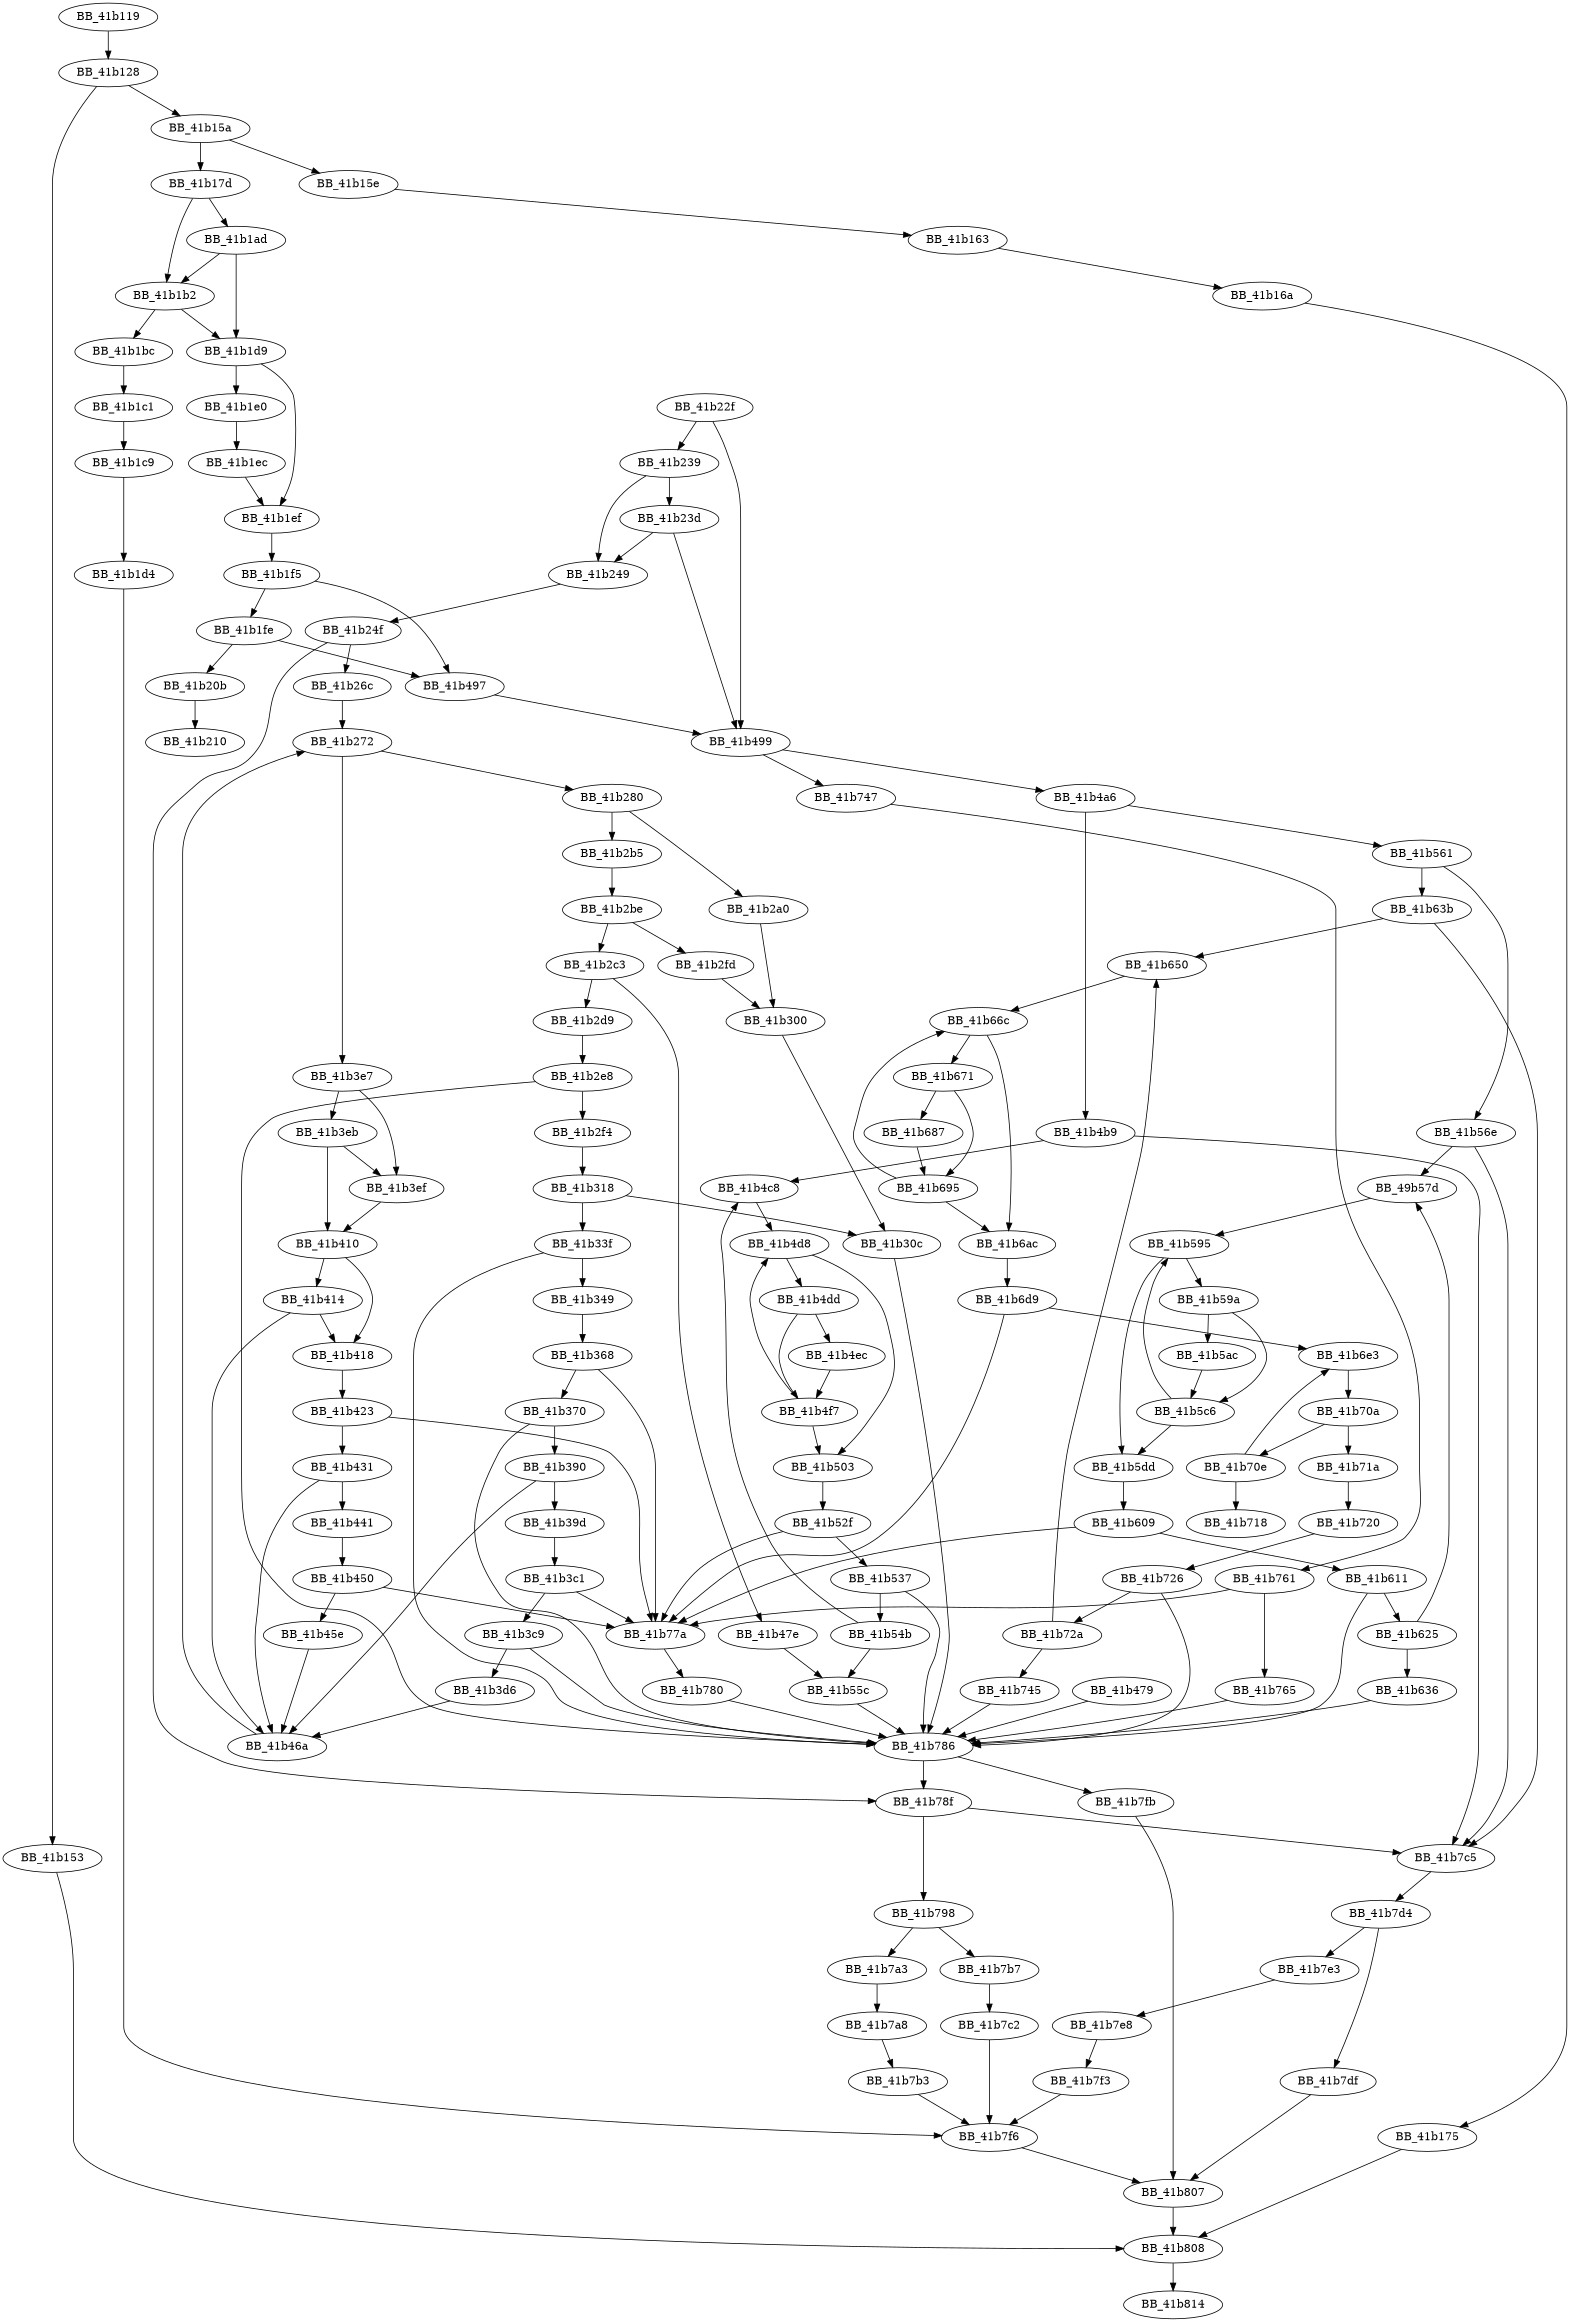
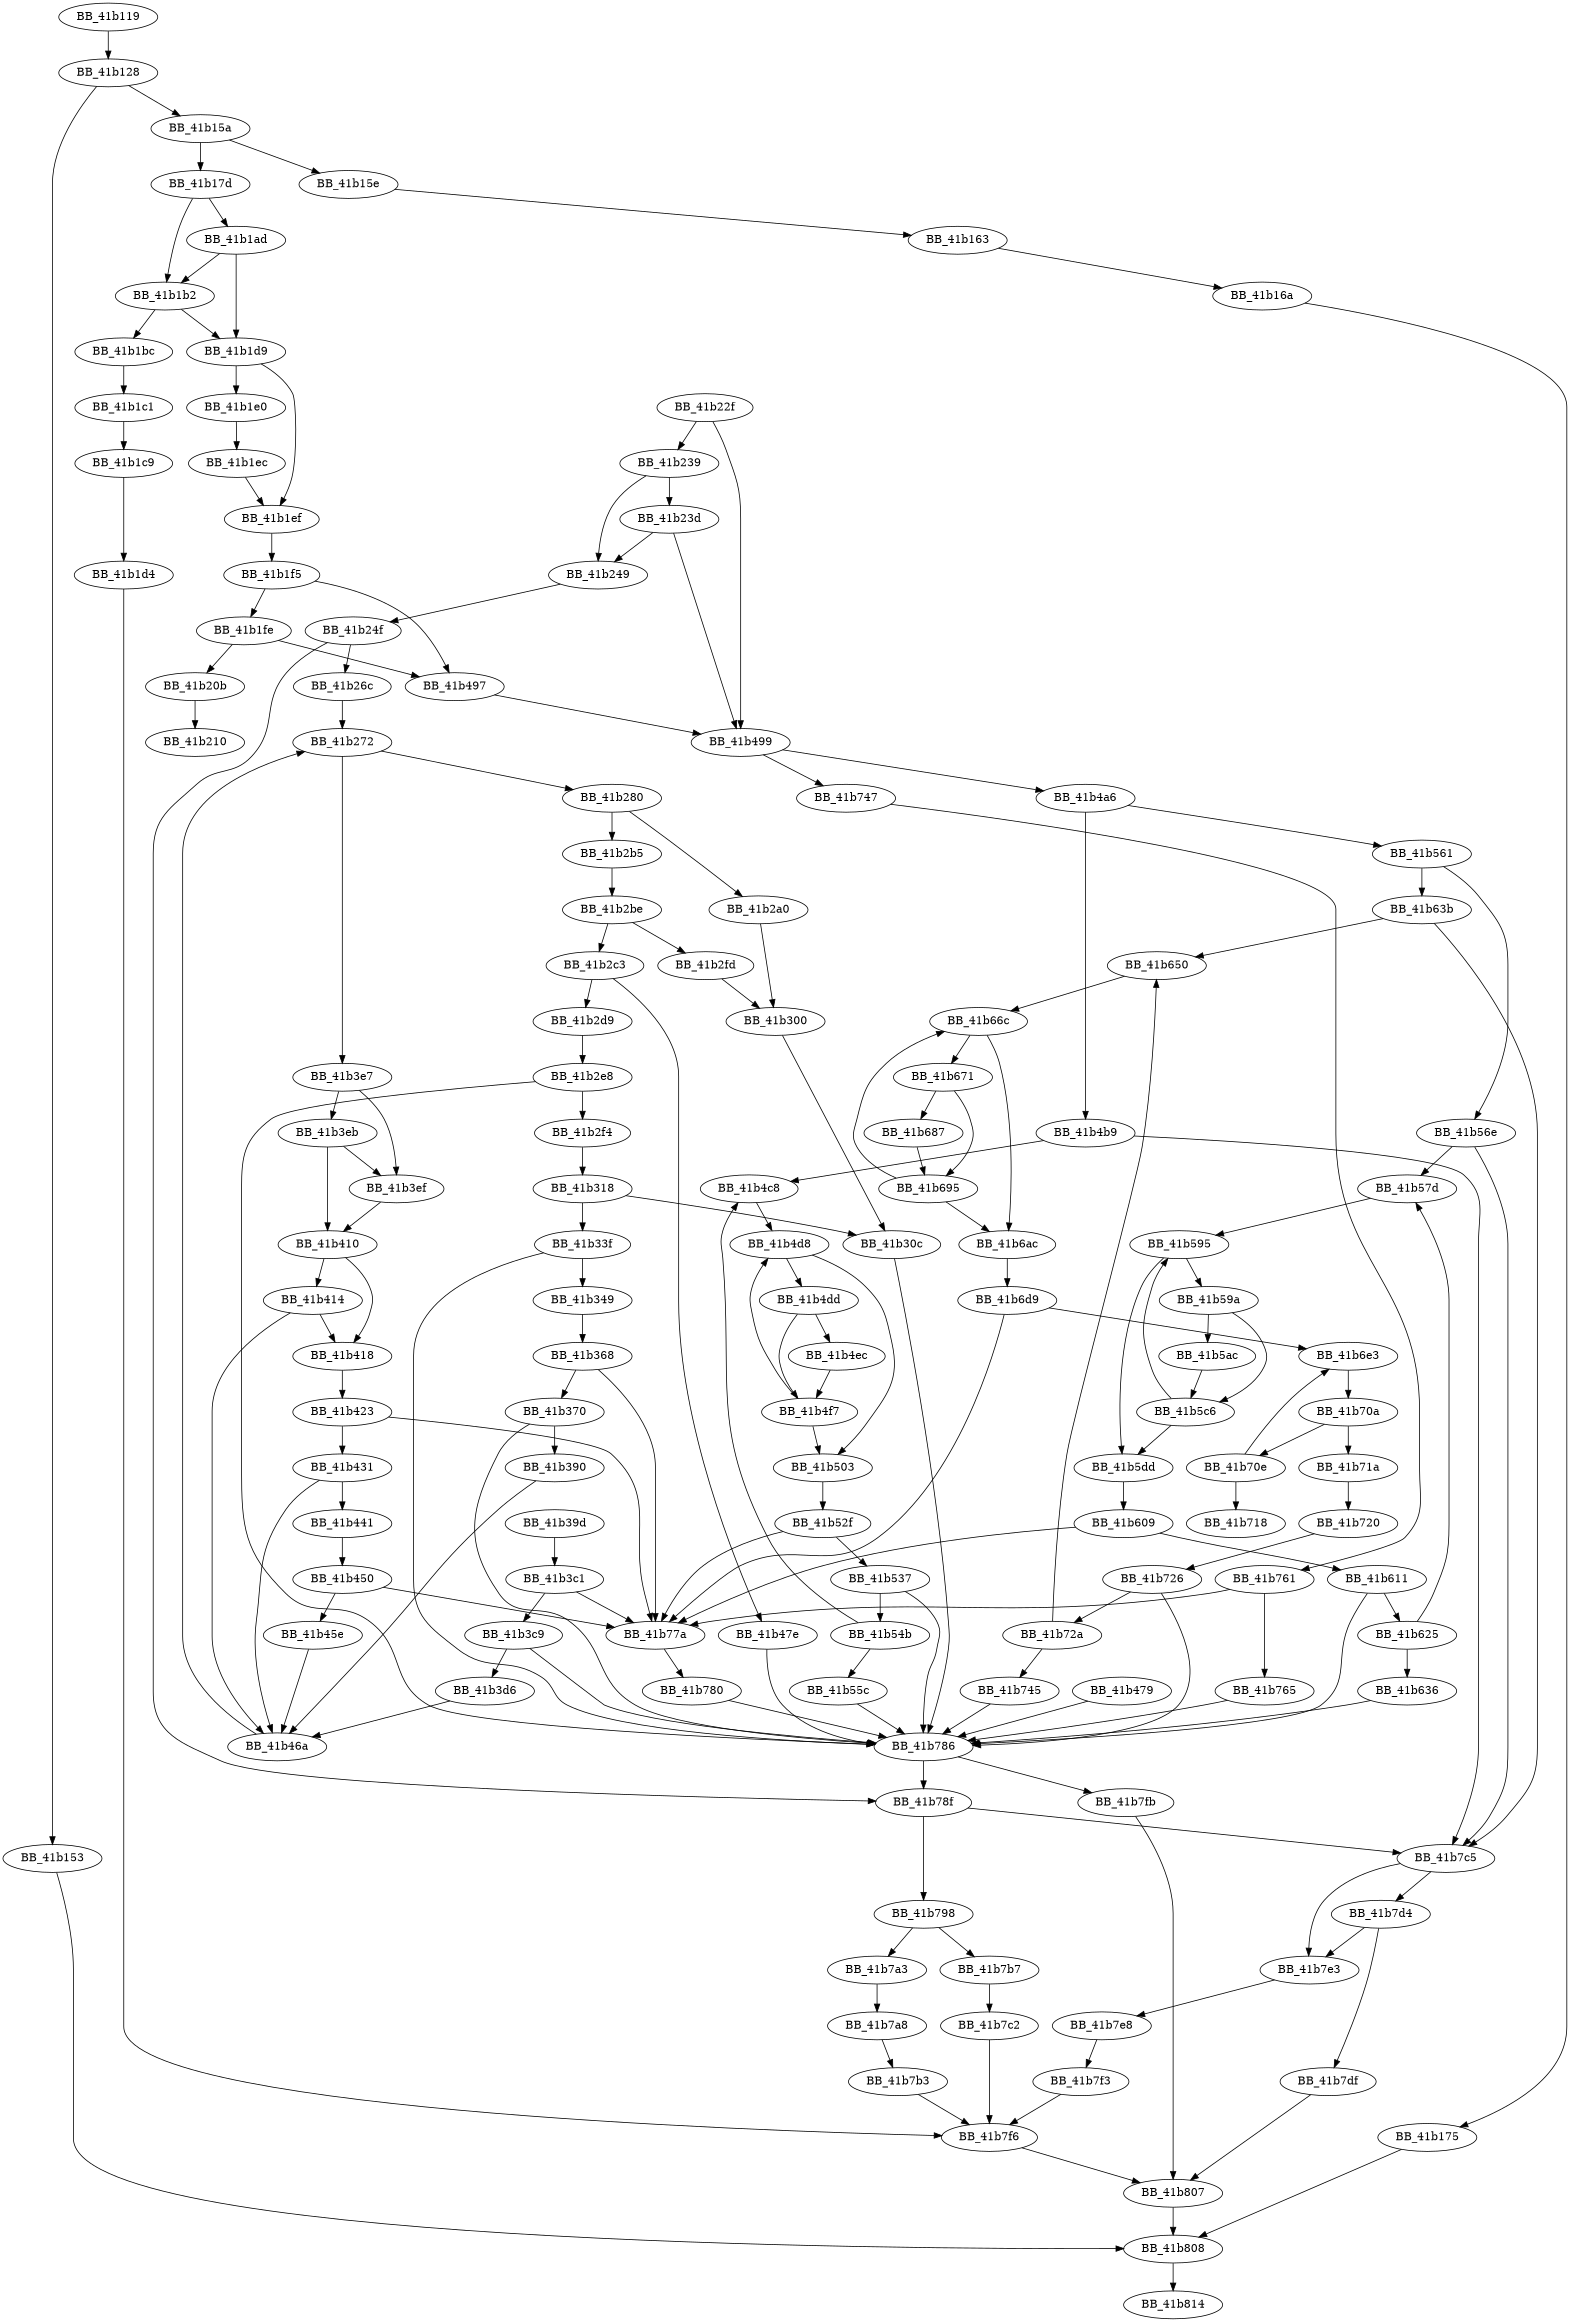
node "BB_49b57d": label "BB_49b57d" -> "BB_41b57d"
edge "BB_41b390" -> "BB_41b39d": removed
edge "BB_41b47e" -> "BB_41b55c": now "BB_41b47e" -> "BB_41b786"
edge "BB_41b7c5" -> "BB_41b7e3": added
